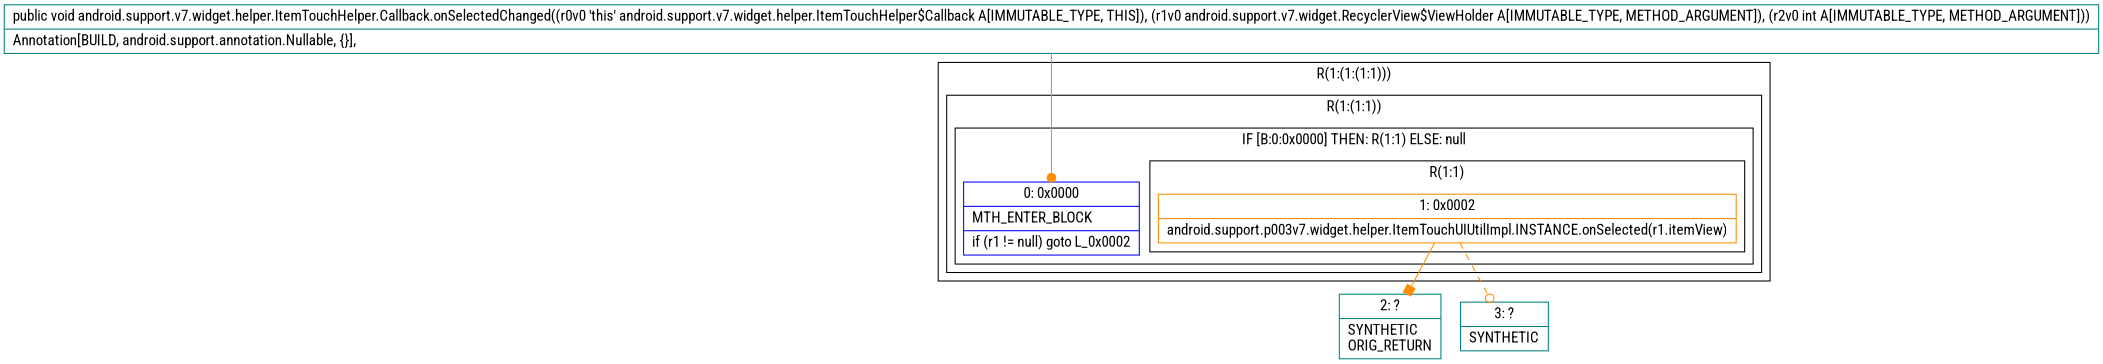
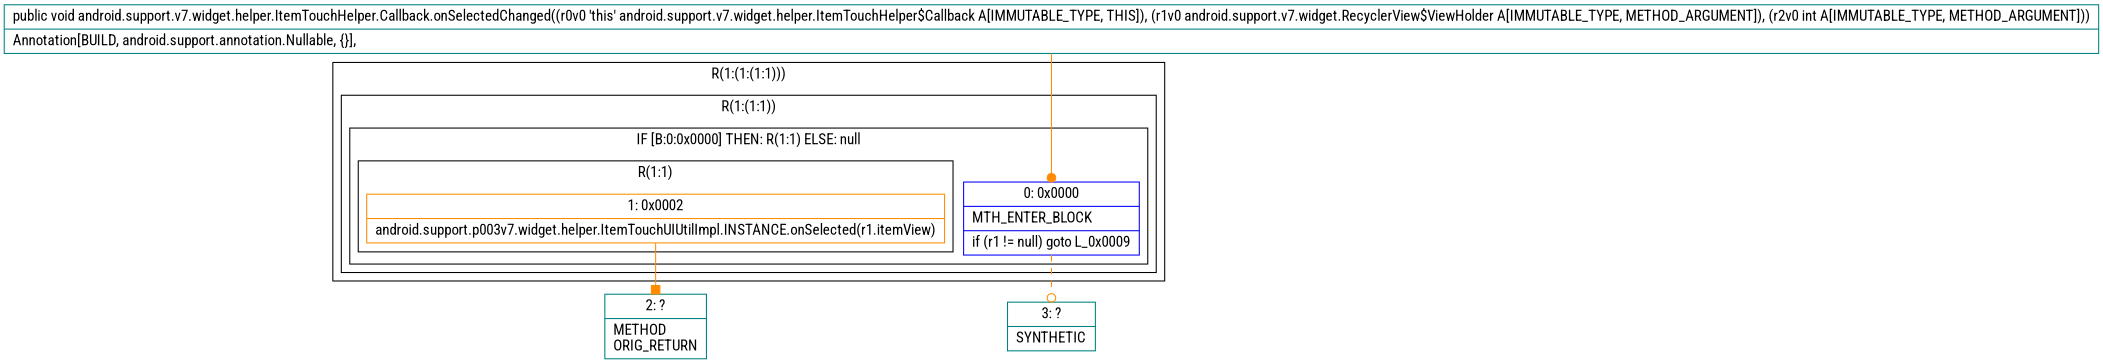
node "0: 0x0000": text "if (r1 != null) goto L_0x0002" -> "if (r1 != null) goto L_0x0009"
edge "1: 0x0002" -> "3: ?": now "0: 0x0000" -> "3: ?"
node "2: ?": text "SYNTHETIC" -> "METHOD"
